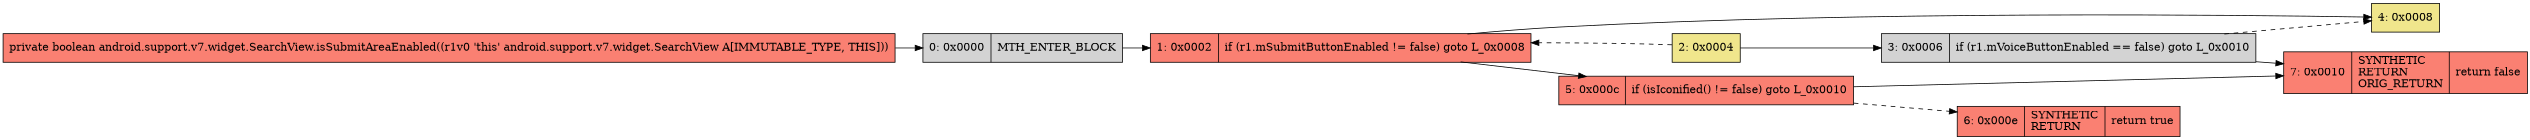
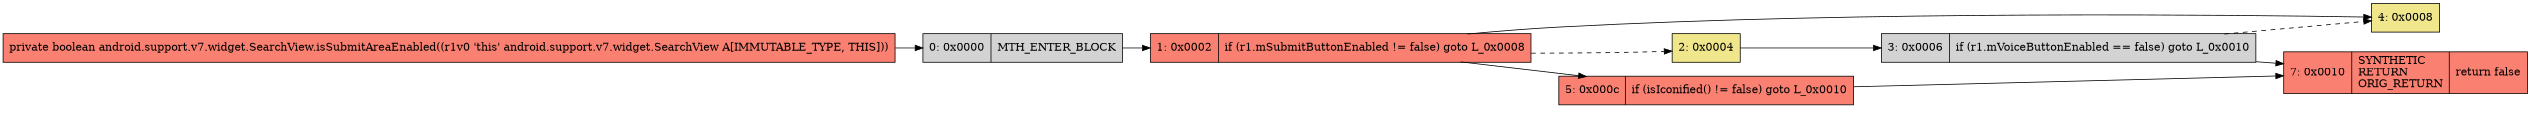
edge "2: 0x0004" -> "1: 0x0002": reversed
node "6: 0x000e": removed
